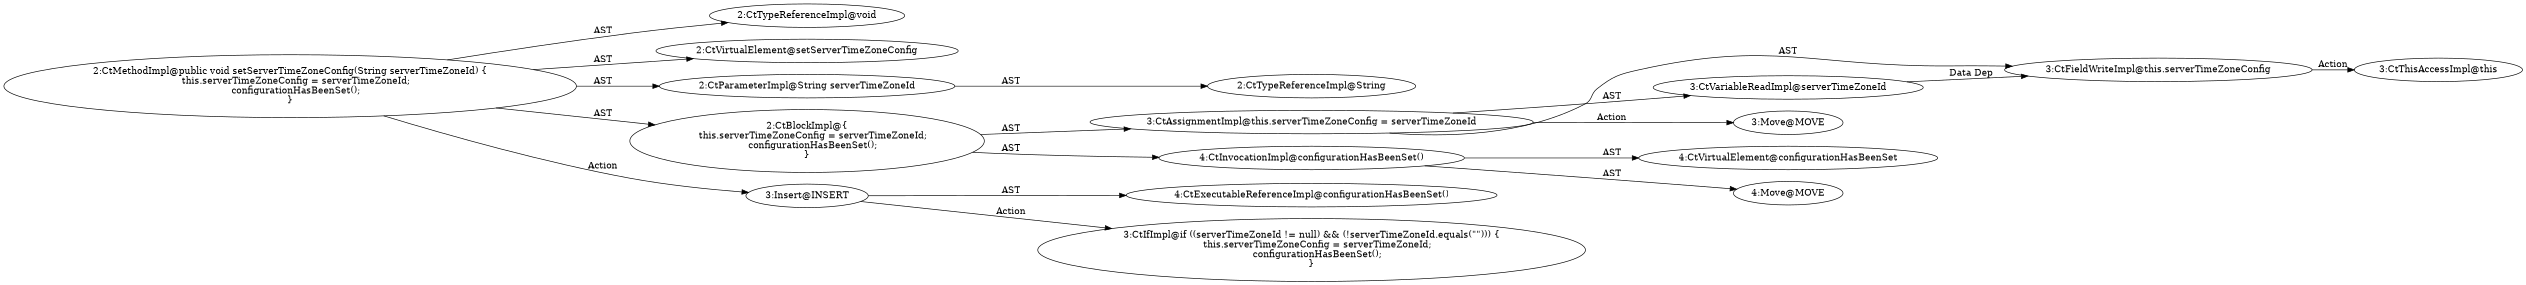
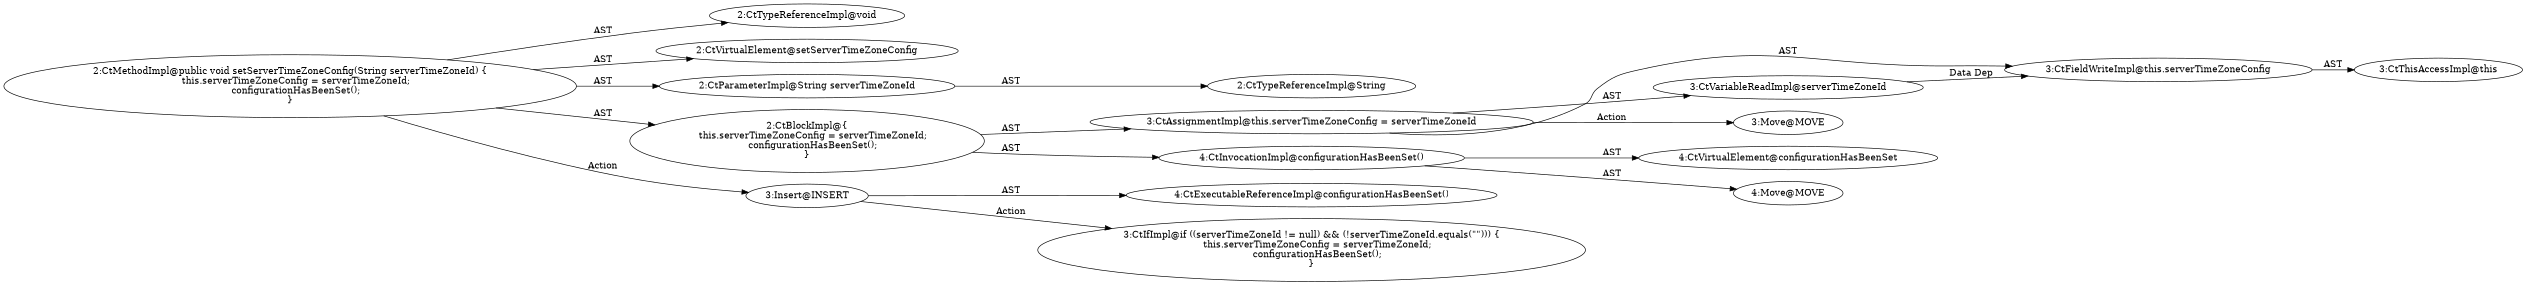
edge "3:CtFieldWriteImpl@this.serverTimeZoneConfig" -> "3:CtThisAccessImpl@this": label "Action" -> "AST"
